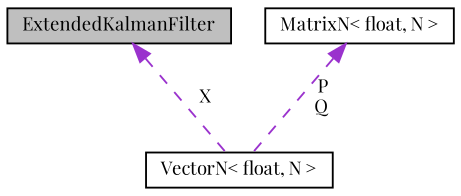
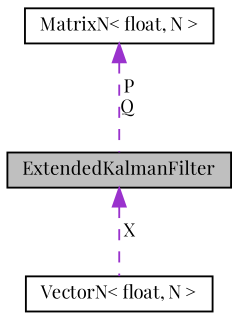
edge "VectorN< float, N >" -> "MatrixN< float, N >": now "ExtendedKalmanFilter" -> "MatrixN< float, N >"
